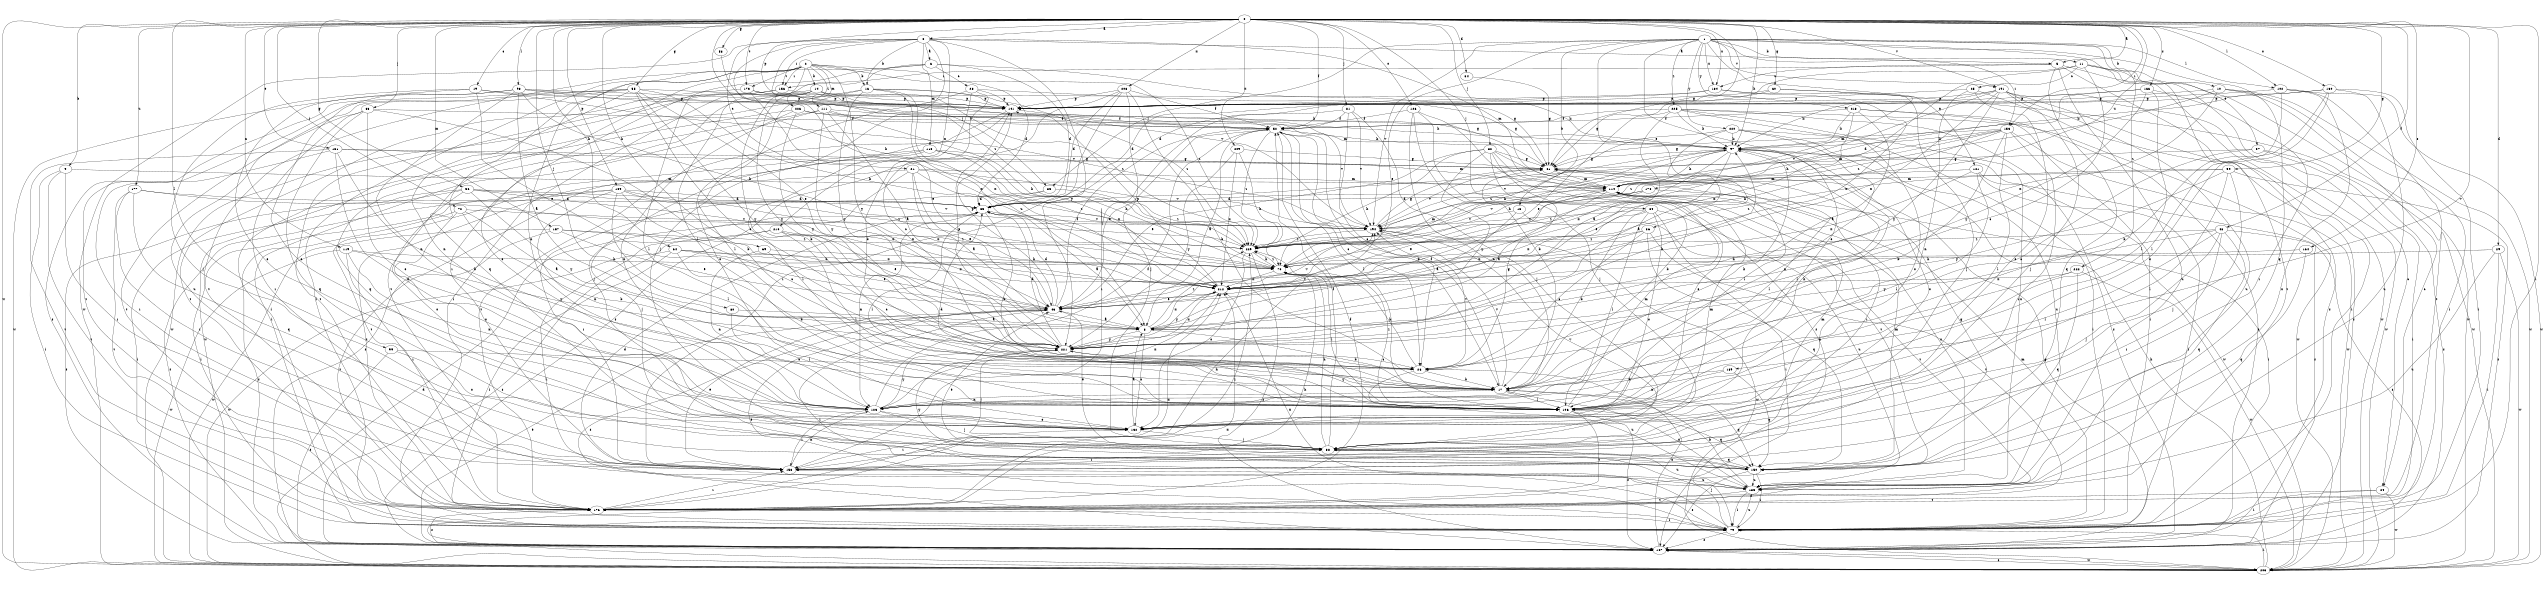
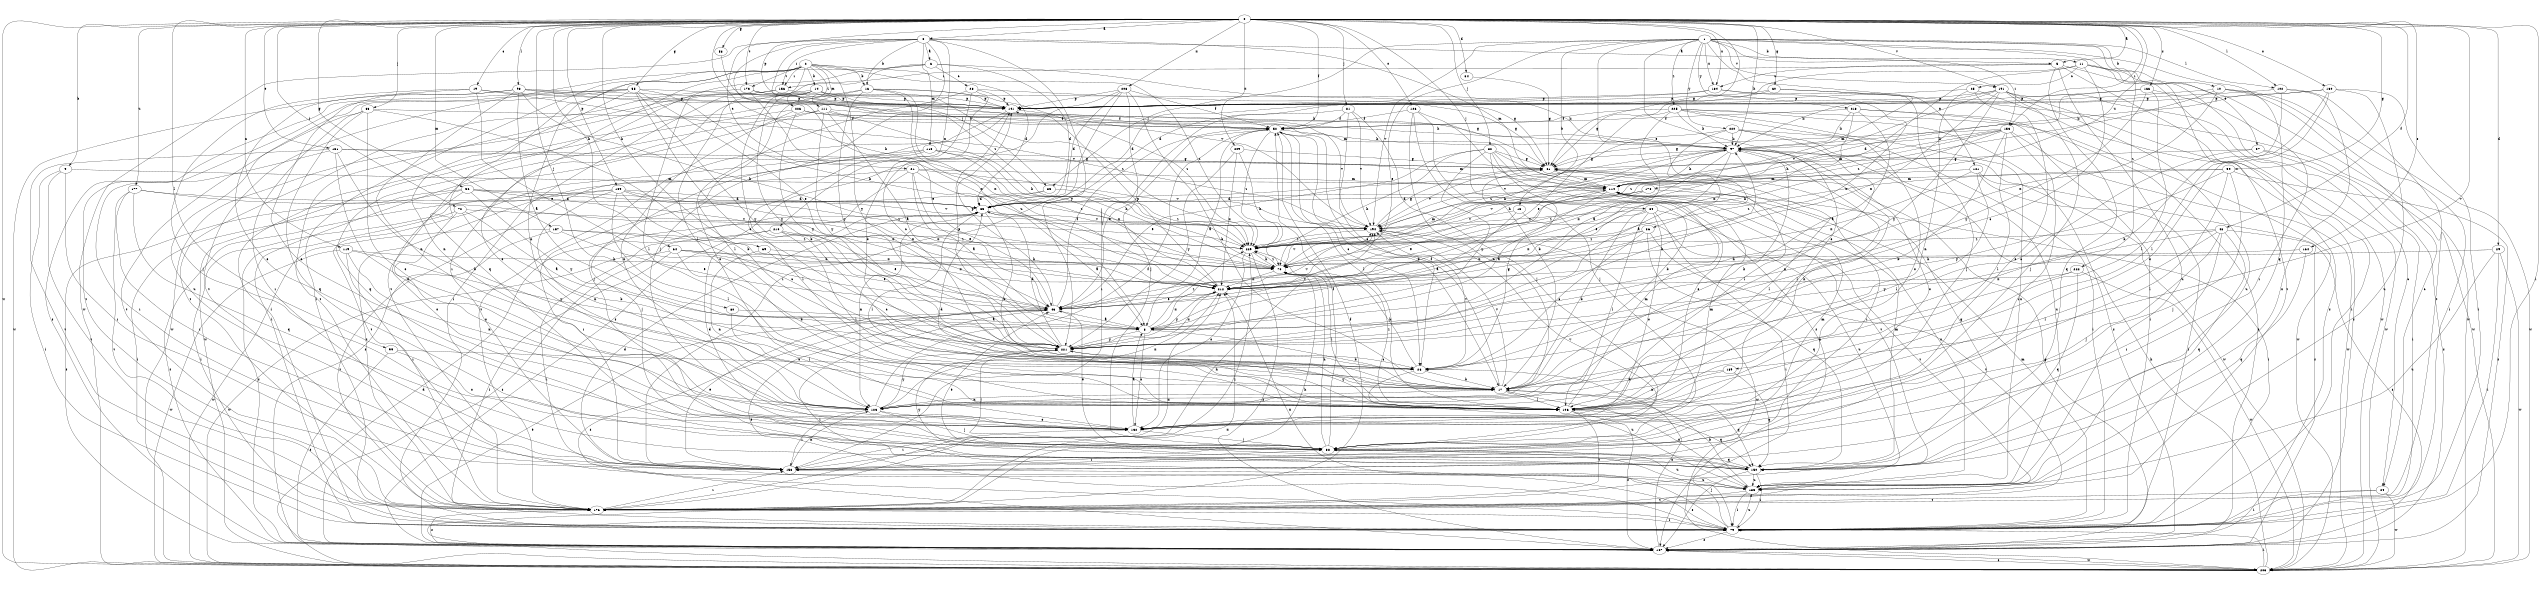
edge "70" -> "194": added, label "v"
edge "43" -> "35": now "88" -> "35"
edge "102" -> "203": removed, label "w"
